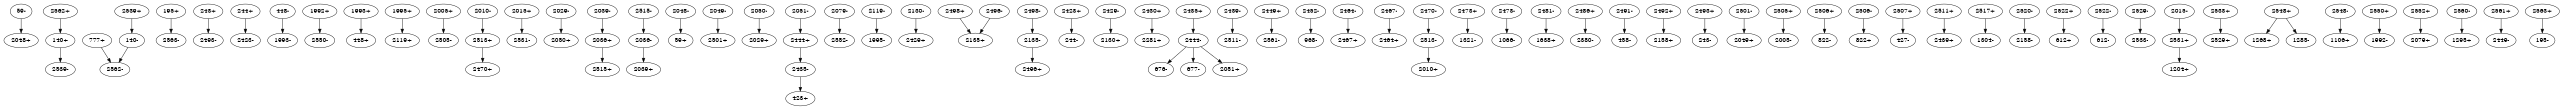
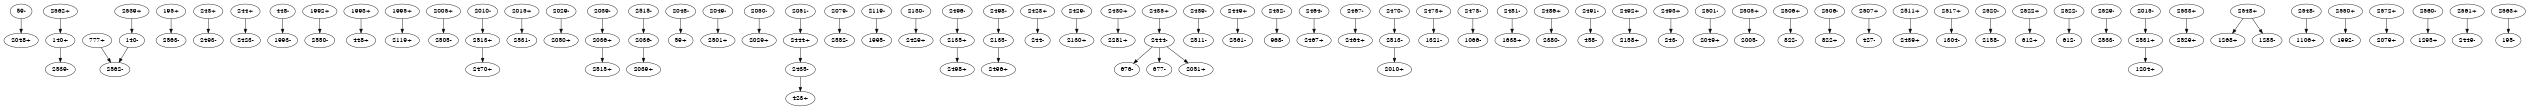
node "2552+": label "2552+" -> "2572+"
edge "2498+" -> "2135+": reversed
